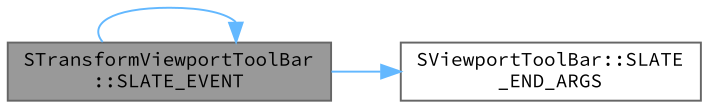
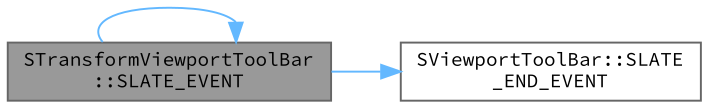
node "SViewportToolBar::SLATE _END_ARGS": label "SViewportToolBar::SLATE _END_ARGS" -> "SViewportToolBar::SLATE _END_EVENT"
